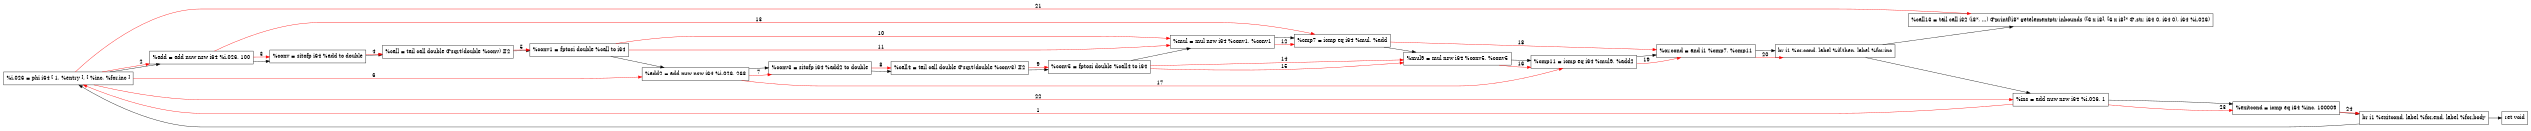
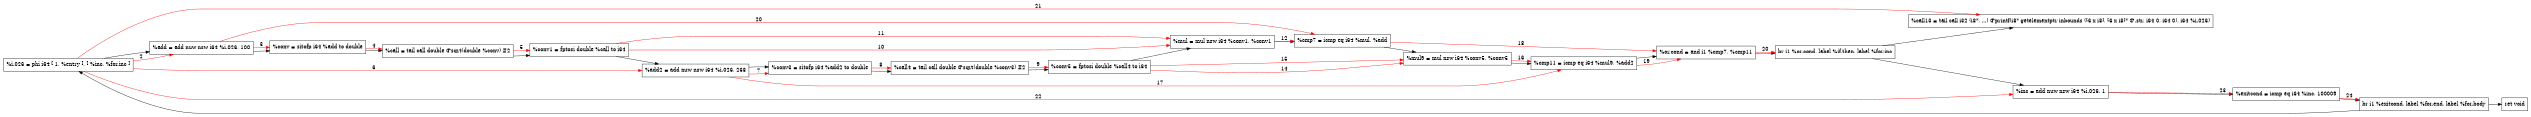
edge "%add = add nuw nsw i64 %i.026, 100" -> "%cmp7 = icmp eq i64 %mul, %add": label "13" -> "20"
edge "%inc = add nuw nsw i64 %i.026, 1" -> "%i.026 = phi i64 [ 1, %entry ], [ %inc, %for.inc ]": removed, label "1"
